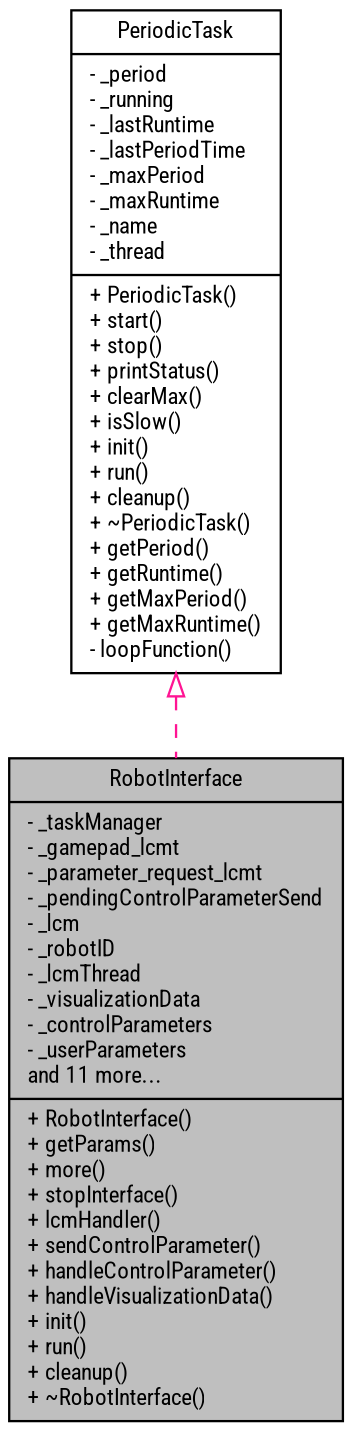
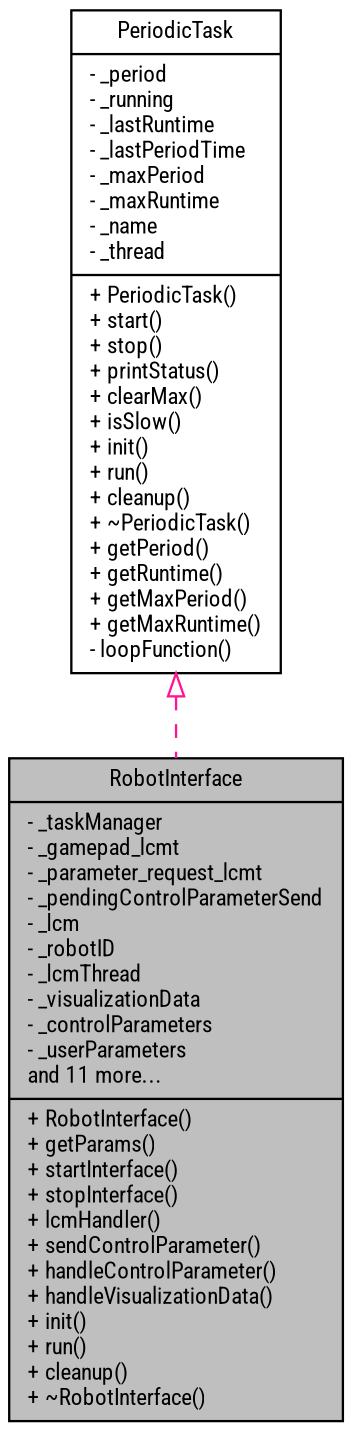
node "RobotInterface": text "+ more()" -> "+ startInterface()"
